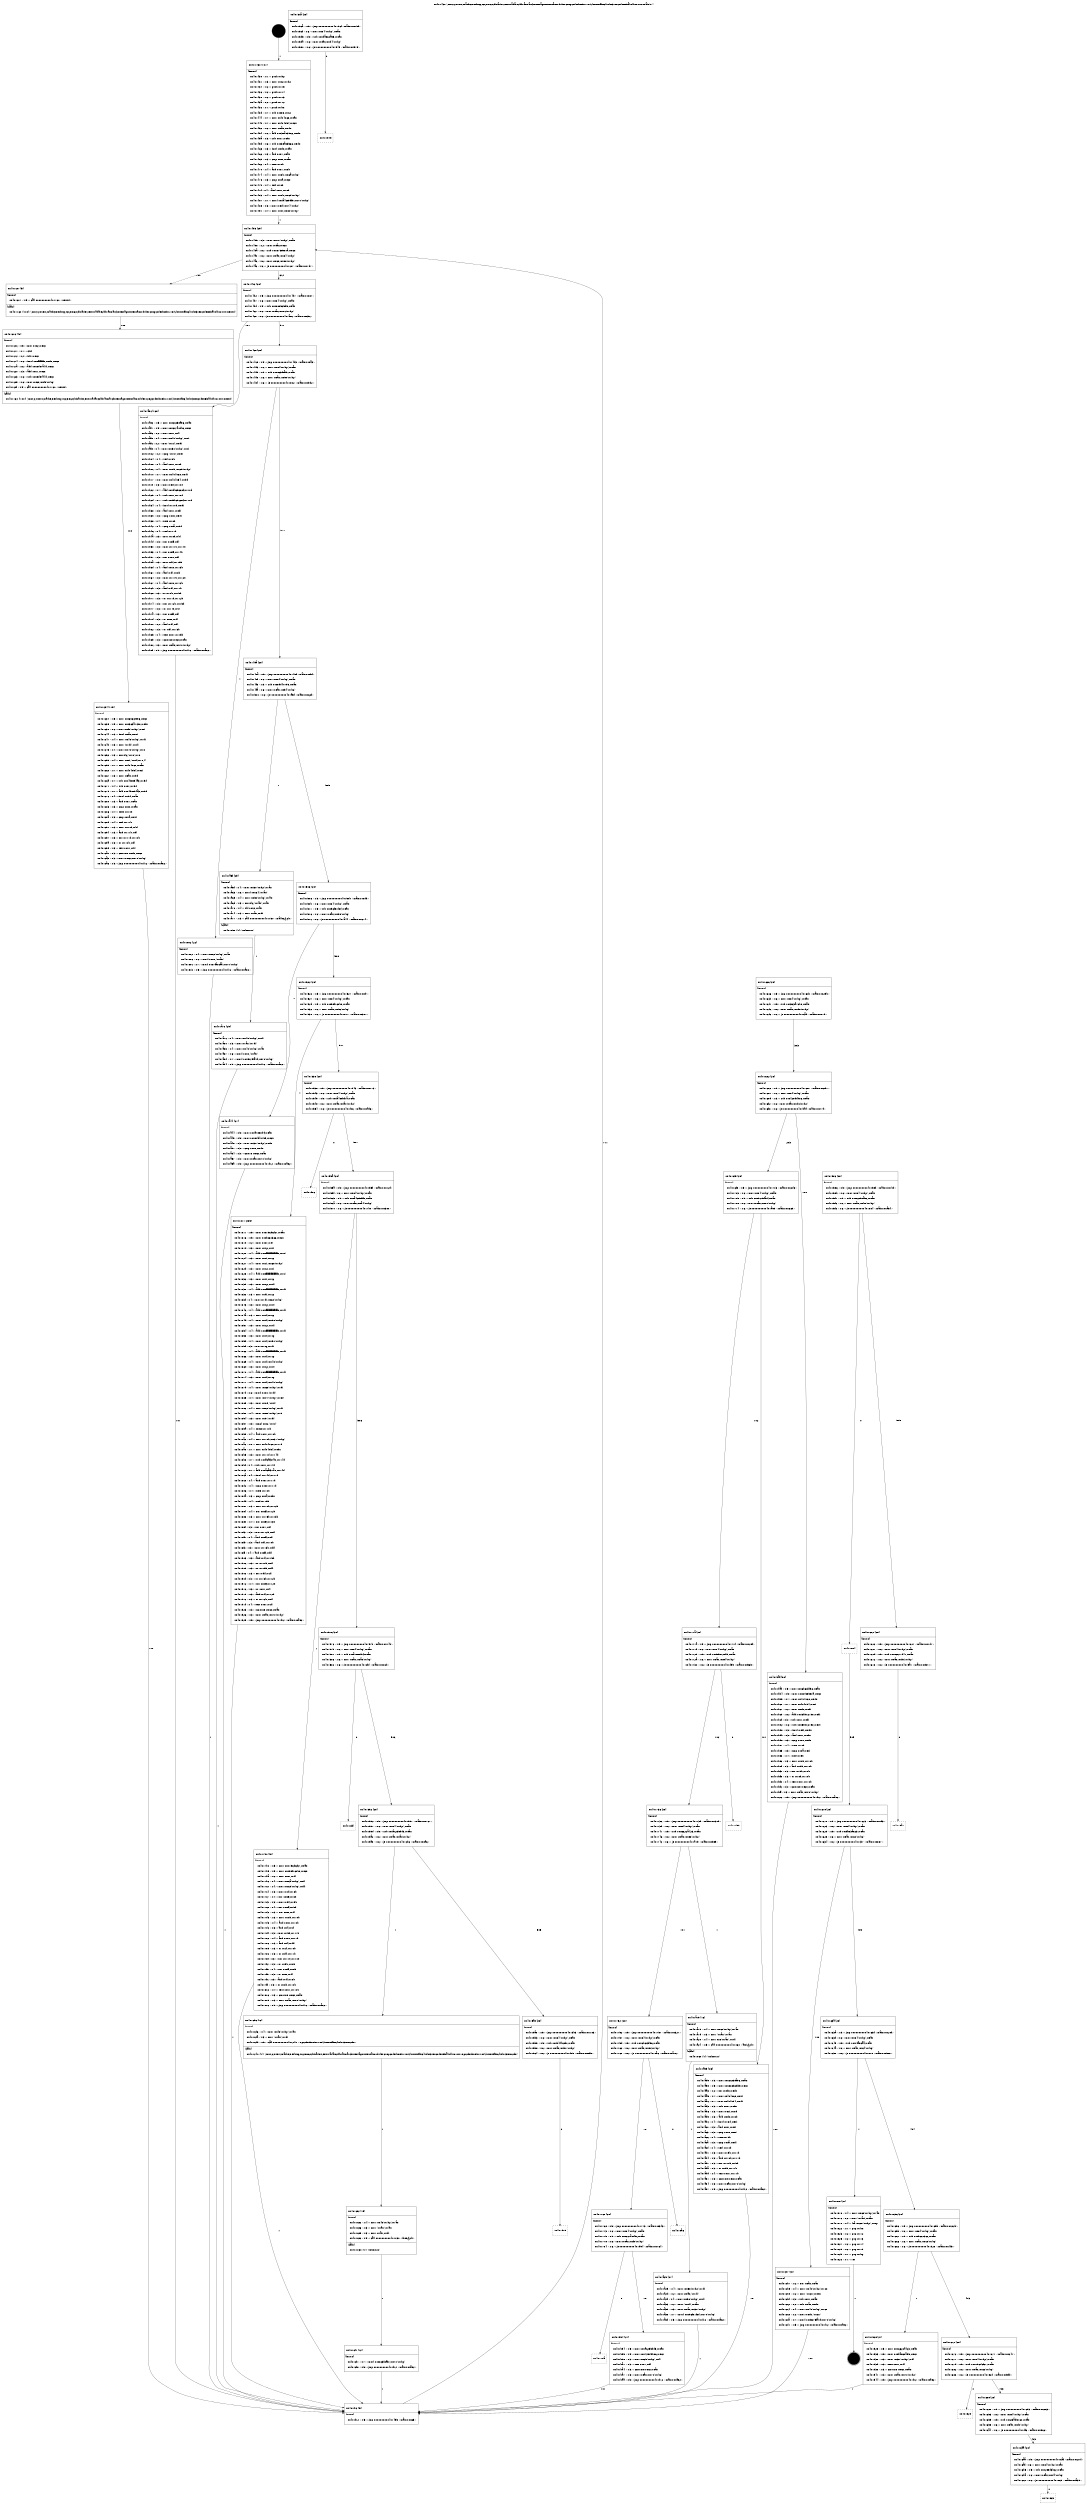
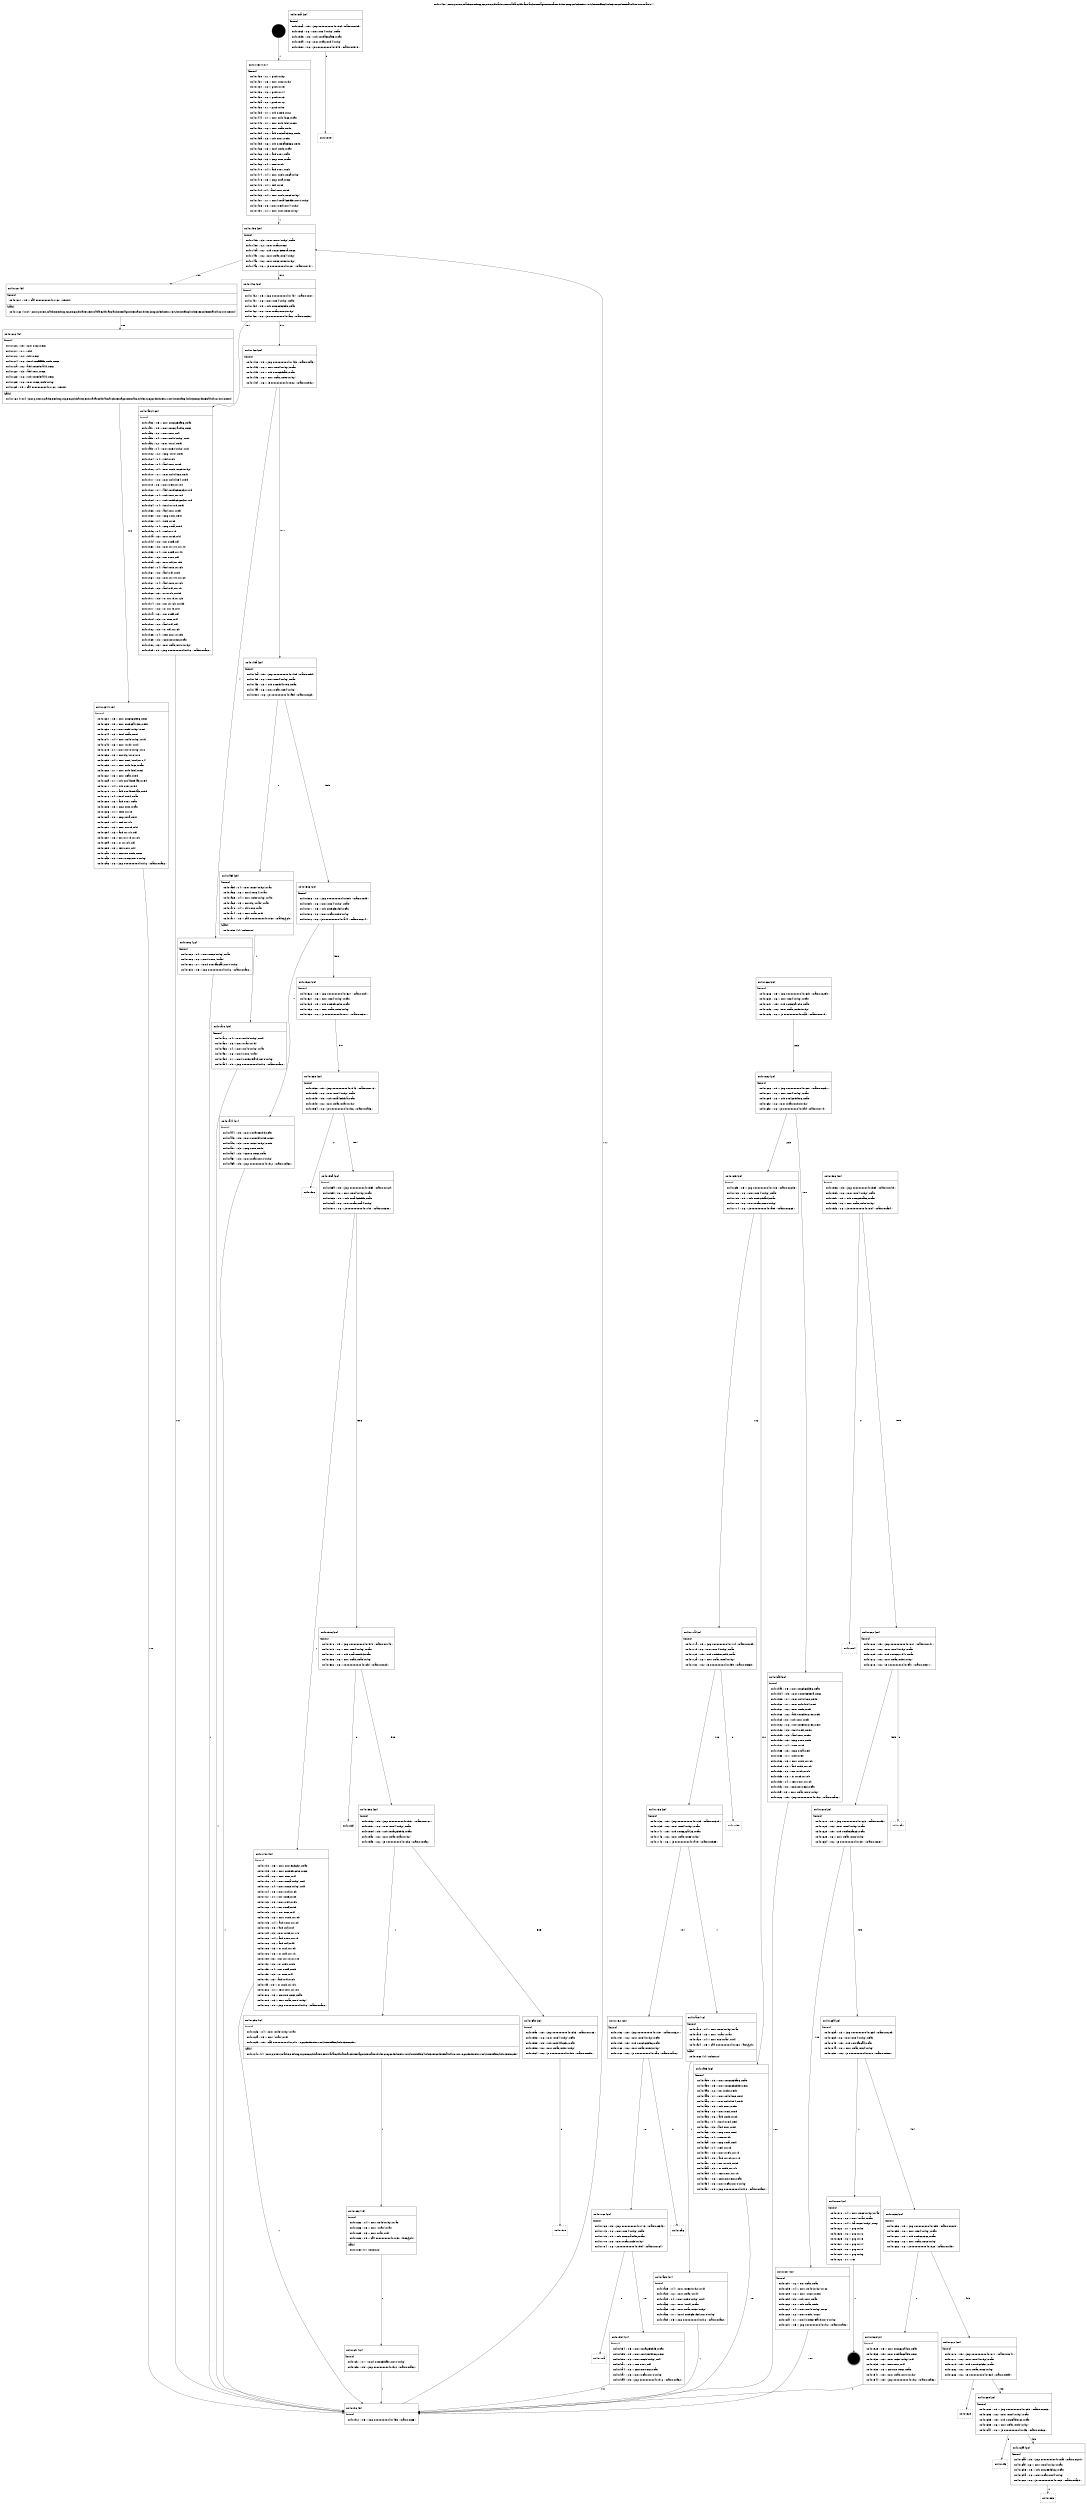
node "0x401811 [285]": removed
edge "0x401e84" -> "0x40161e [28]": now "0x401602 [28]" -> "0x40161e [28]"
node "0x401df6": added
